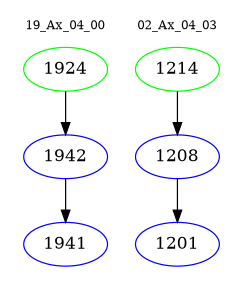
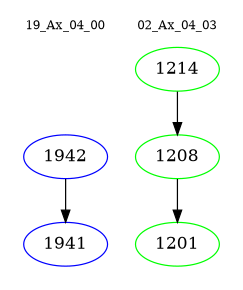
node "1924": removed
node "1208": color blue -> green
node "1201": color blue -> green
